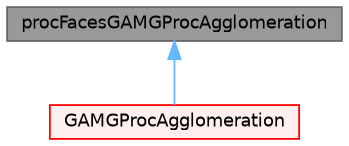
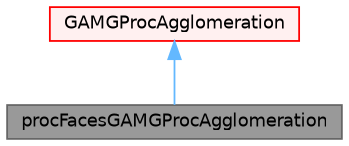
edge "GAMGProcAgglomeration" -> "procFacesGAMGProcAgglomeration": reversed
